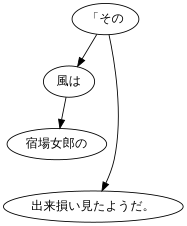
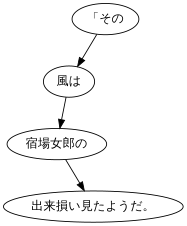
edge "「その" -> "出来損い見たようだ。": now "宿場女郎の" -> "出来損い見たようだ。"
